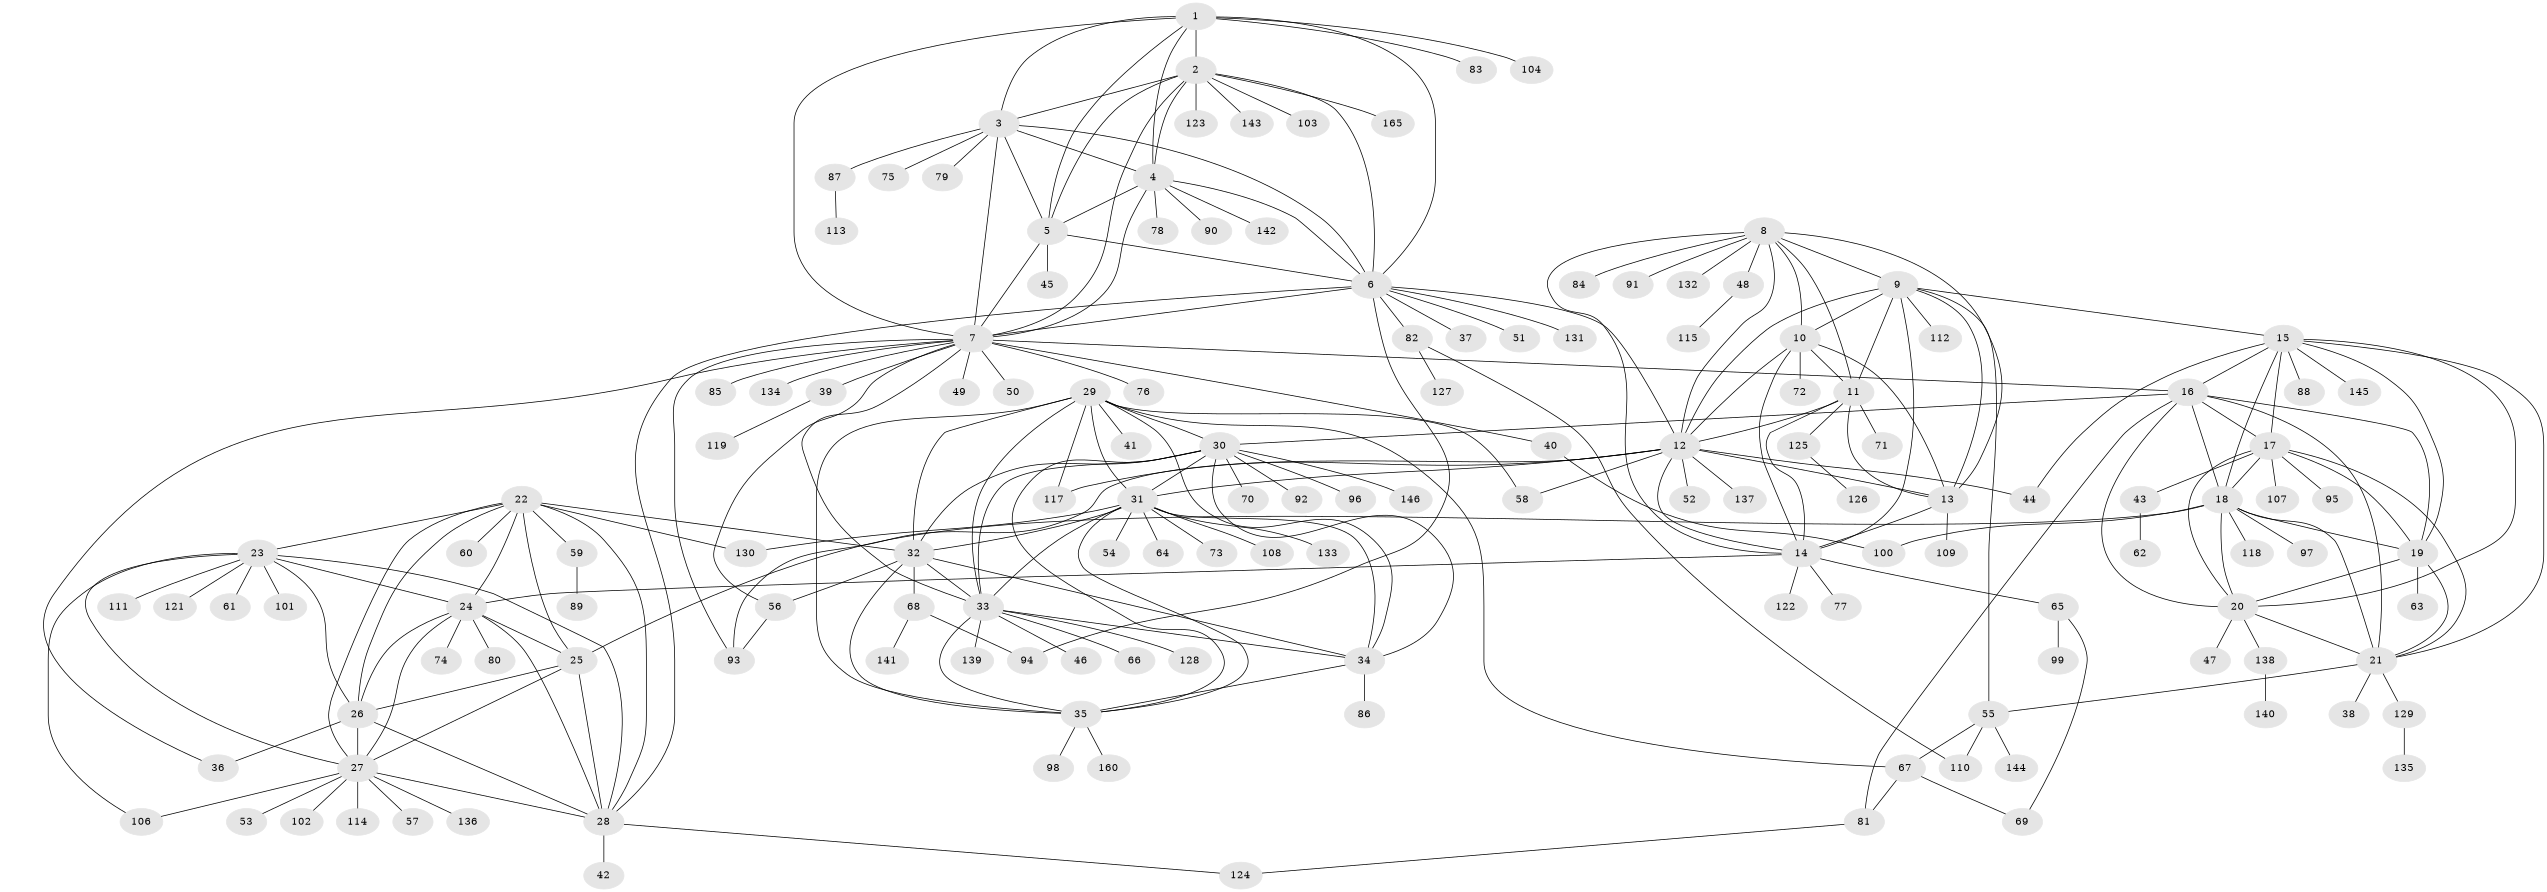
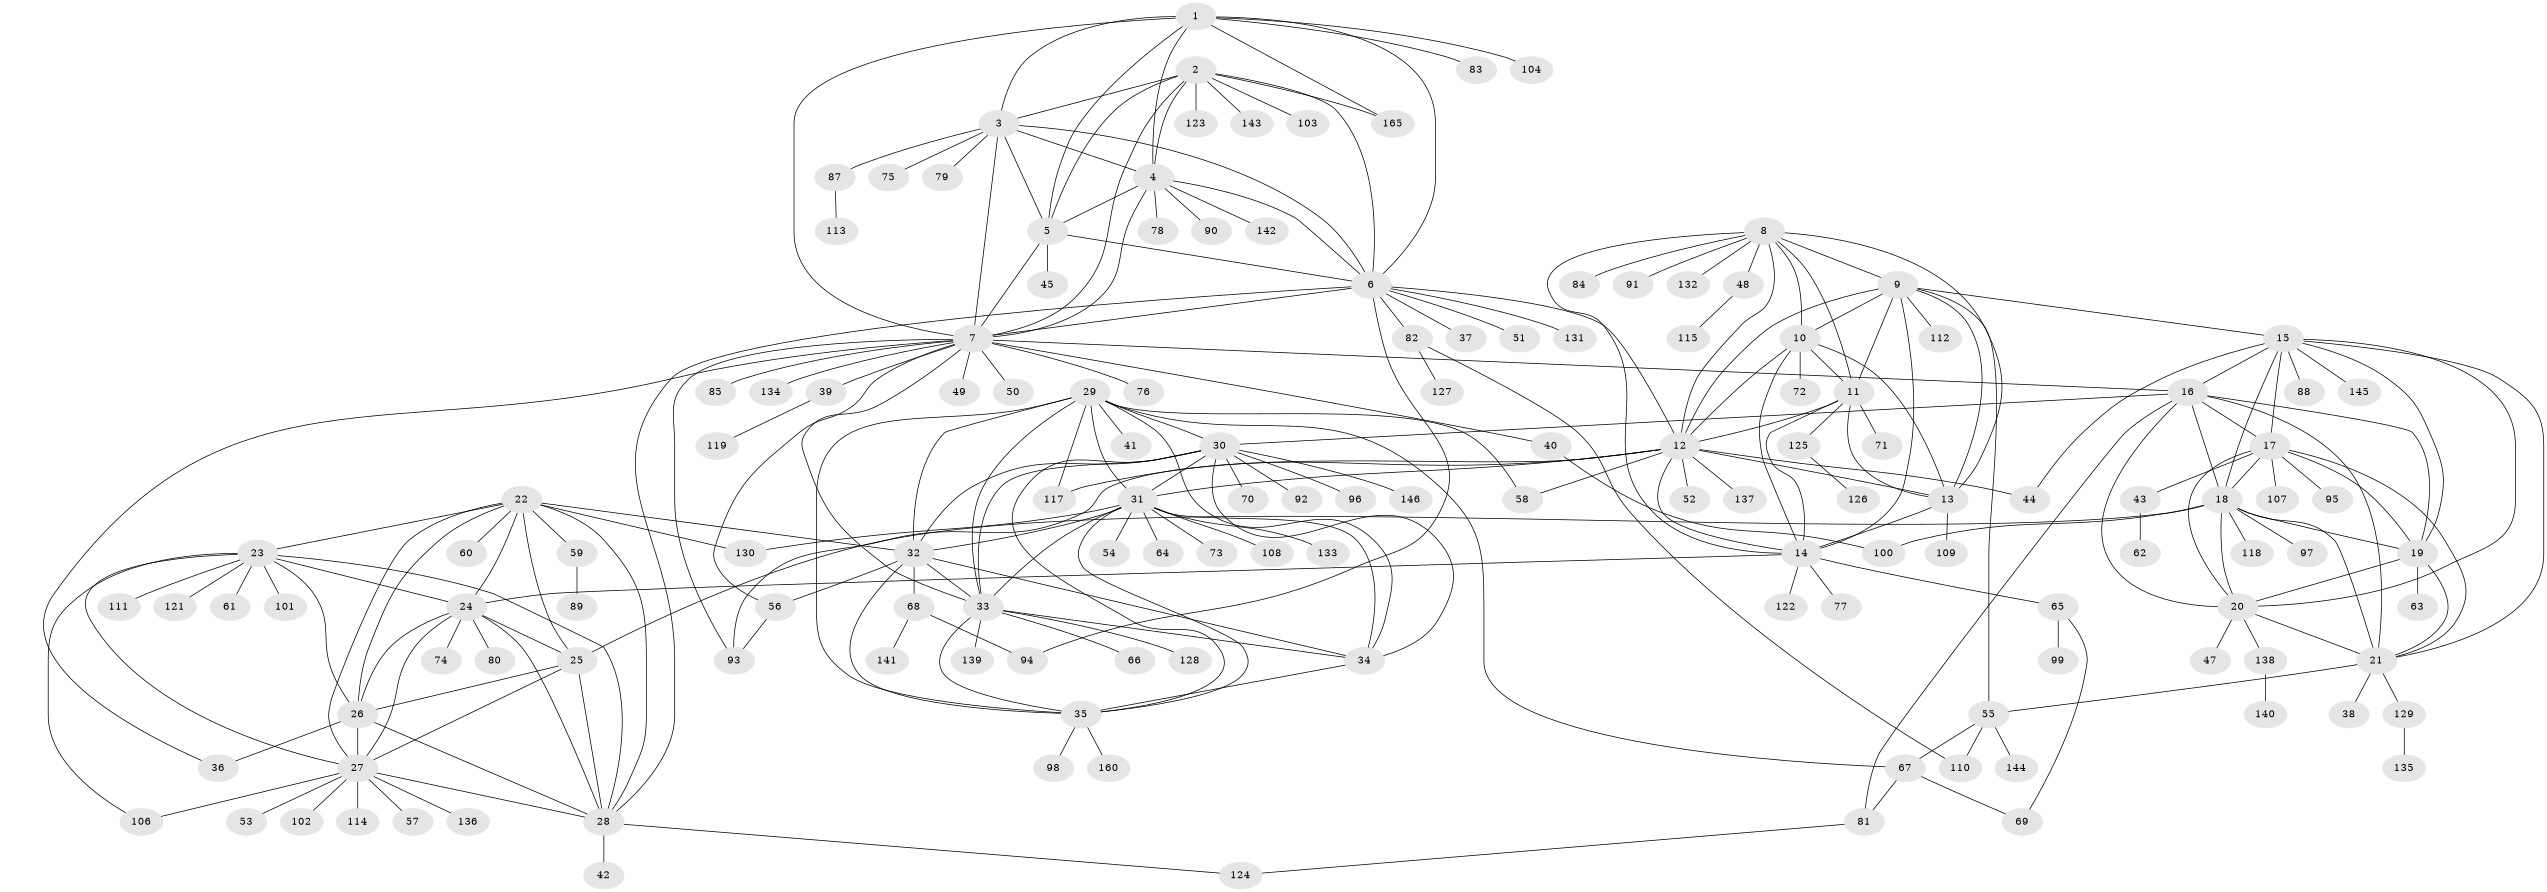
edge "1" -- "2": now "1" -- "165"
node "46": removed
node "86": removed
